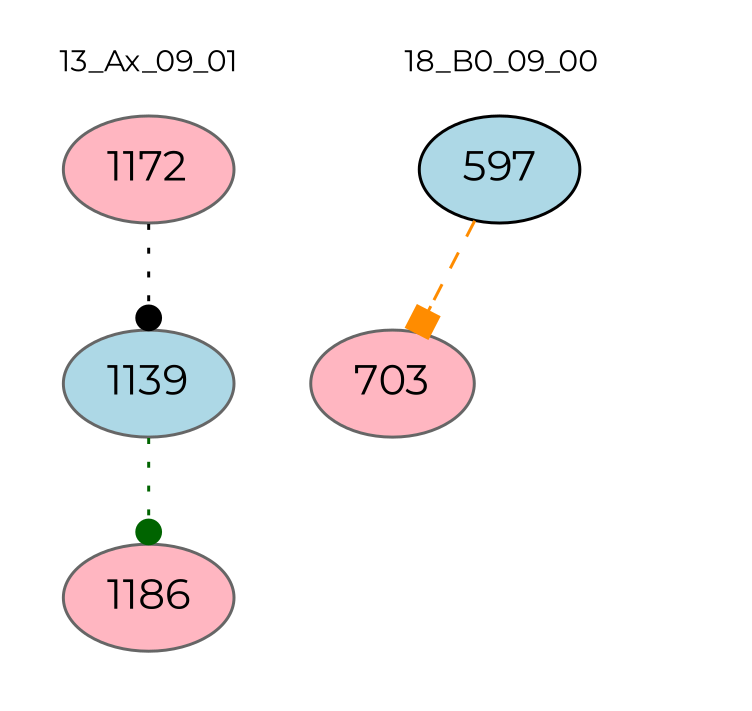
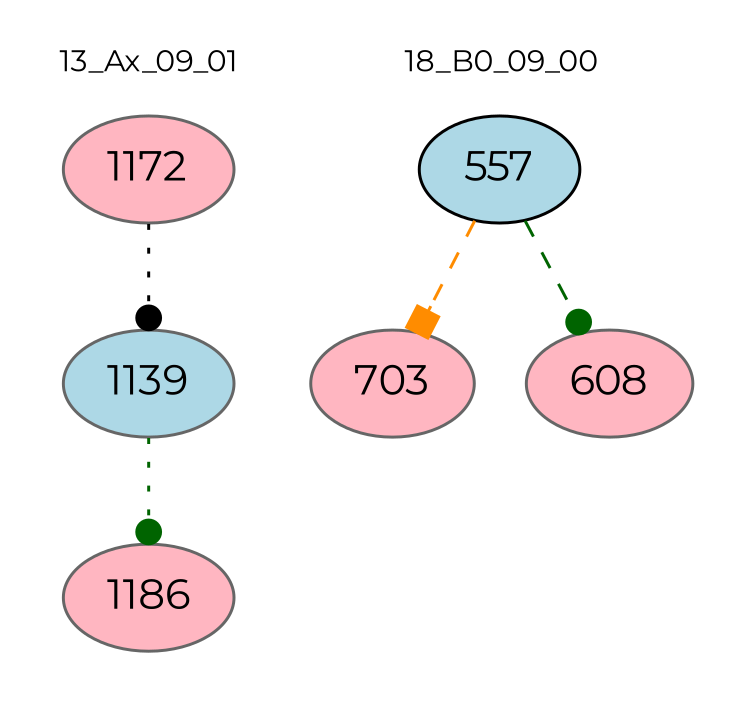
node "597": label "597" -> "557"
node "608": added
